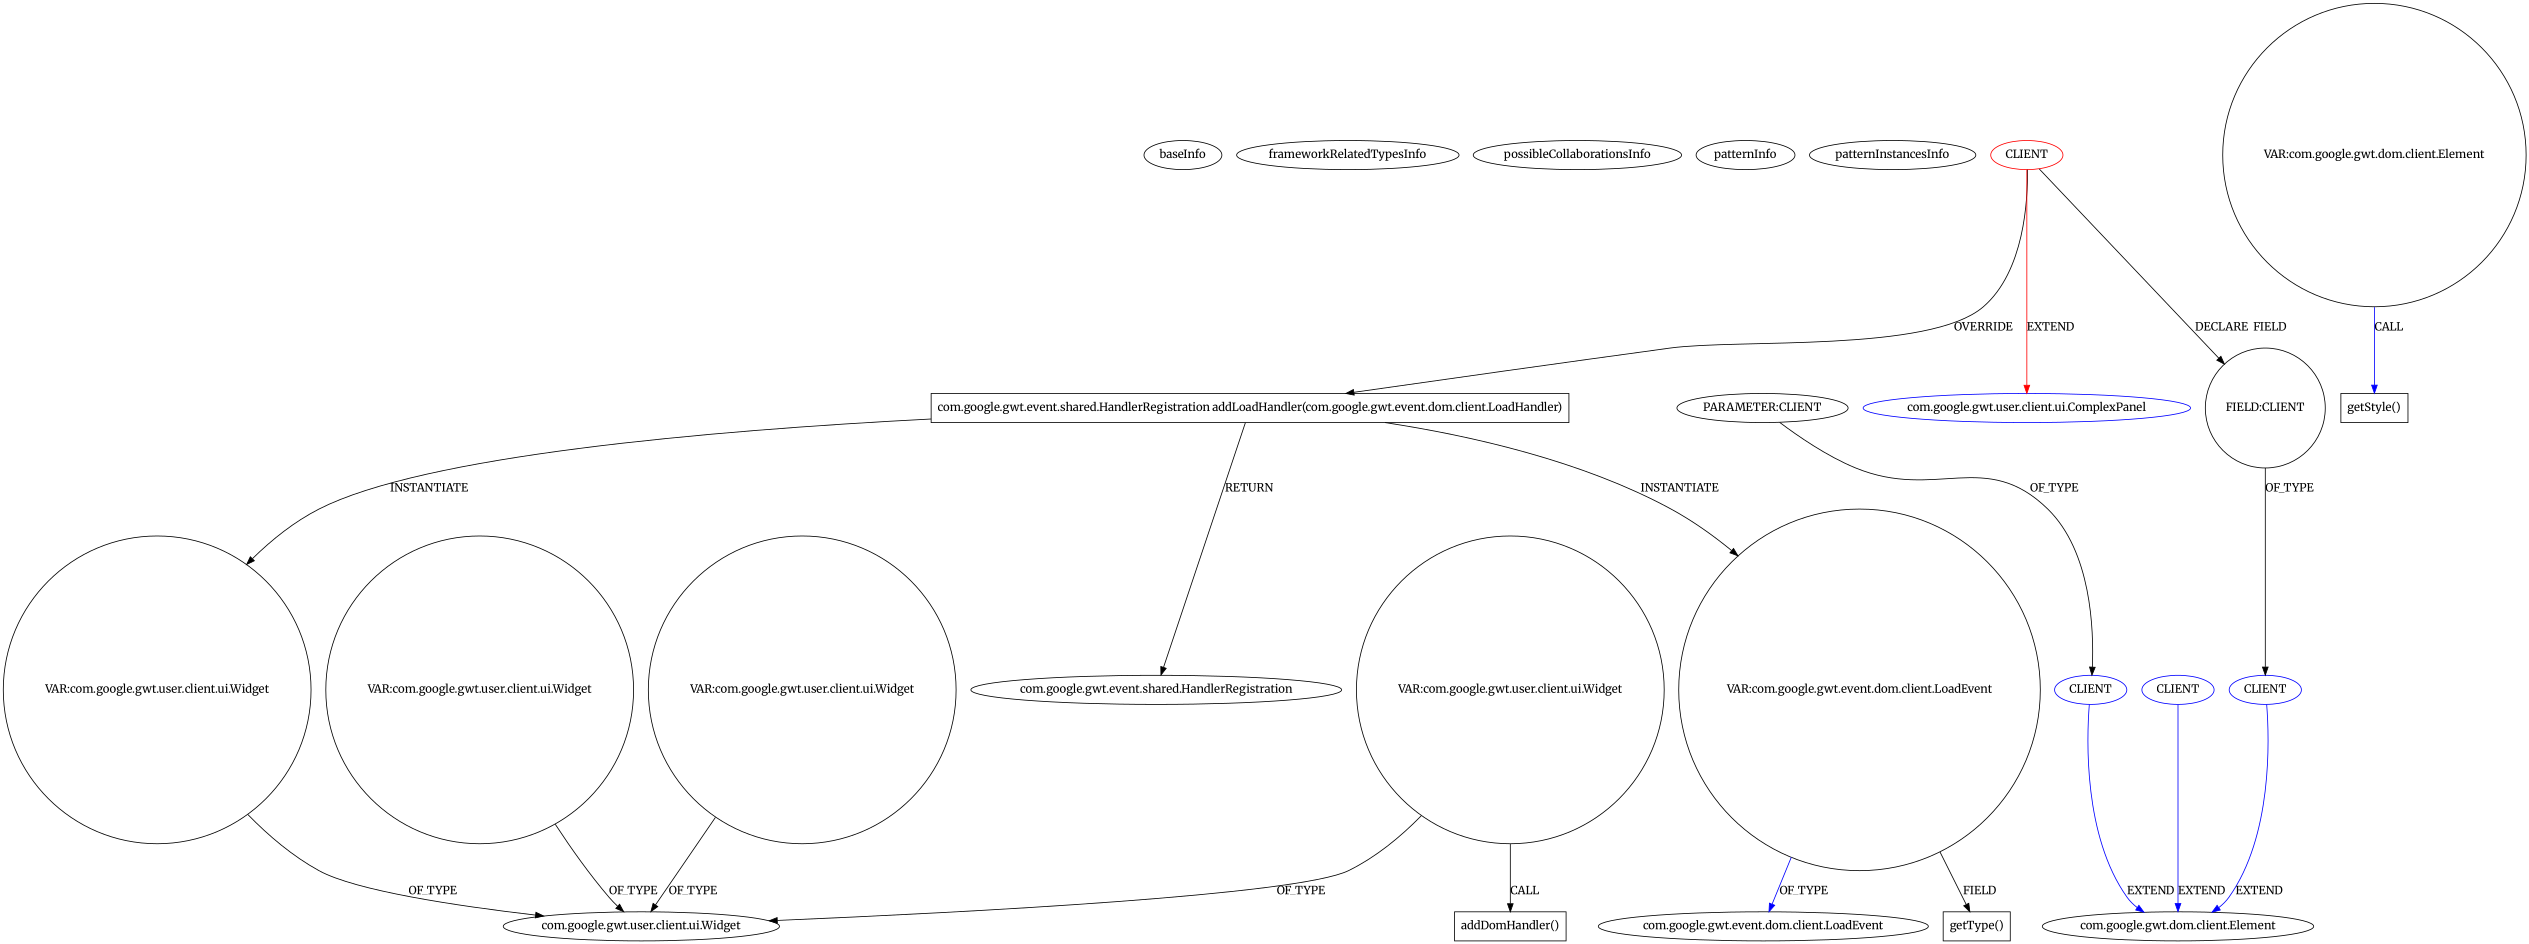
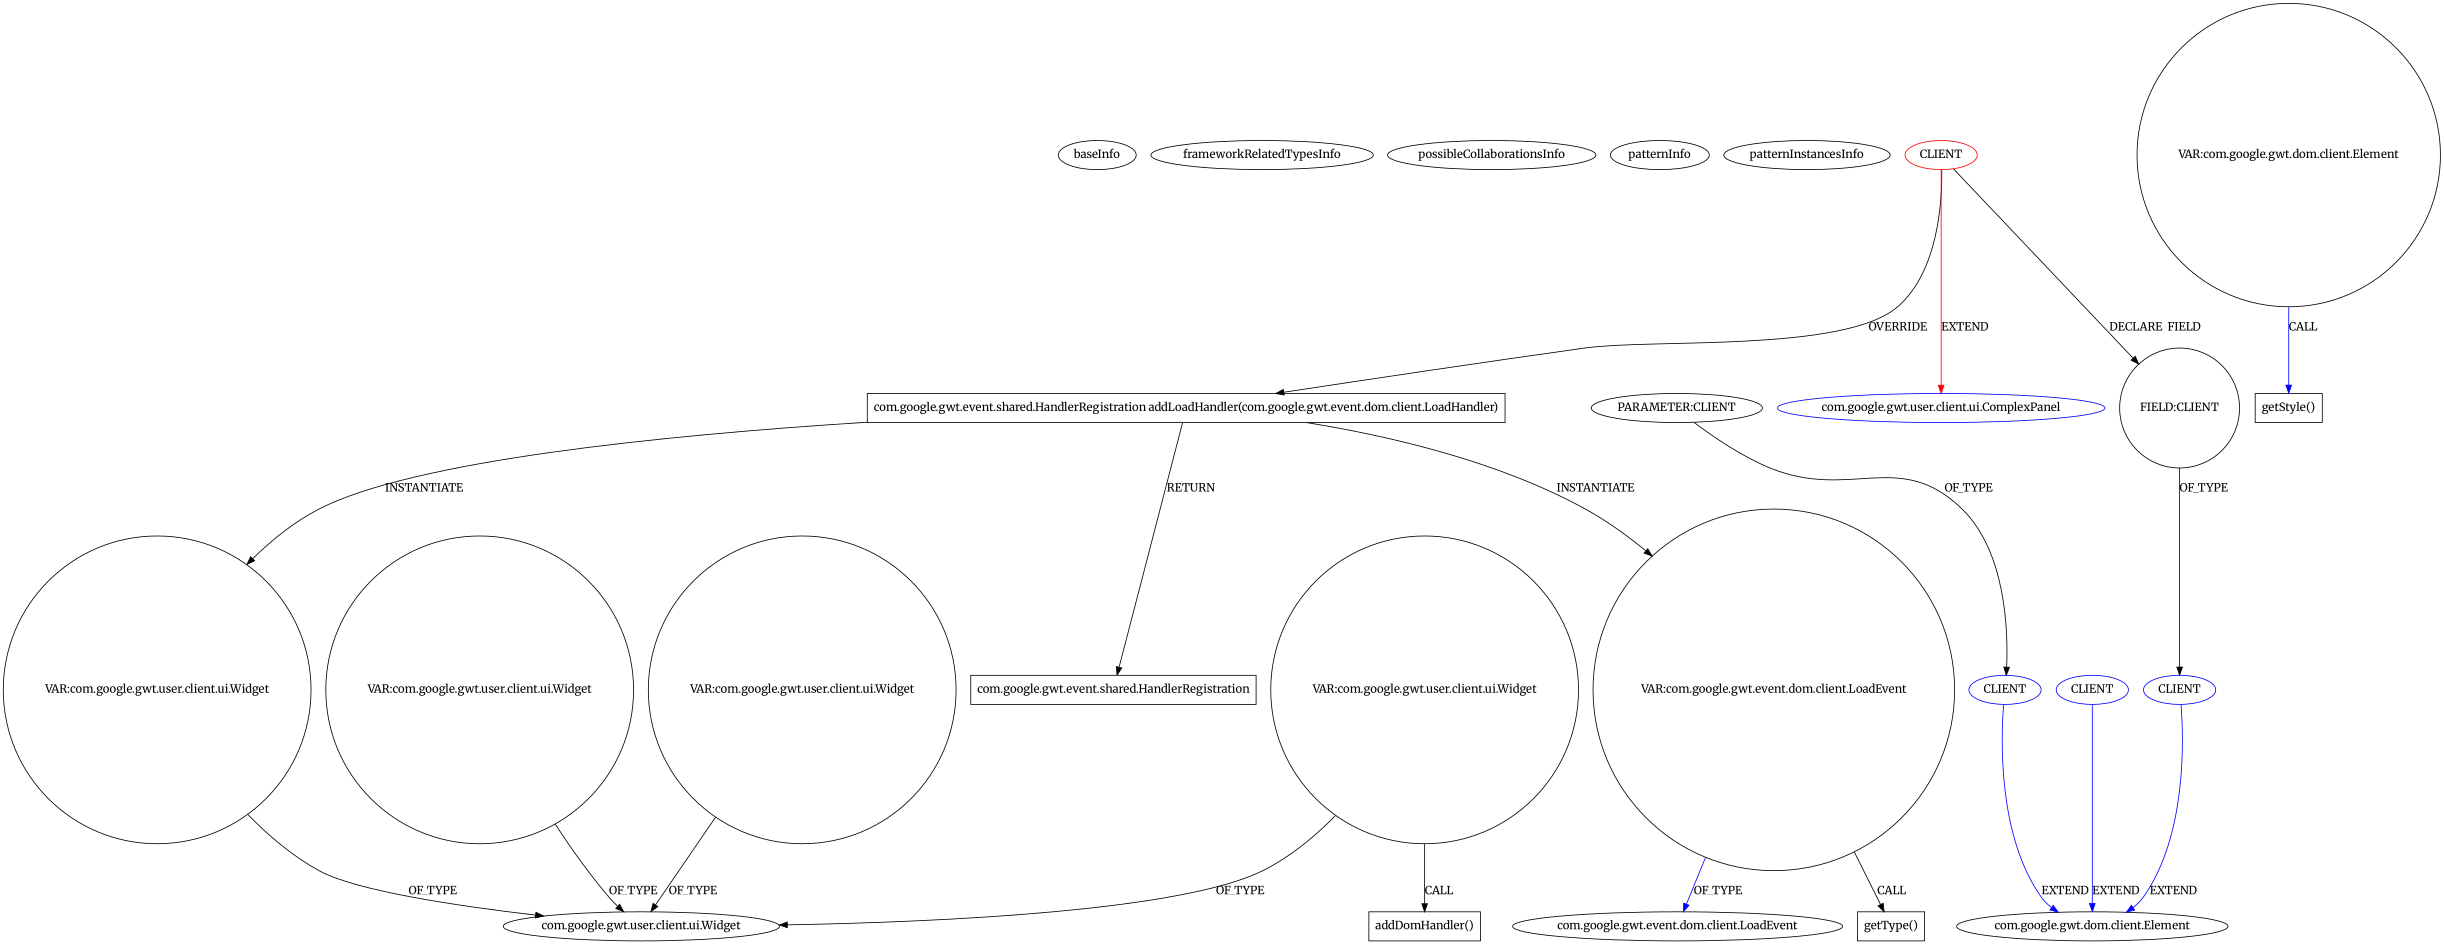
node "com.google.gwt.event.shared.HandlerRegistration": shape ellipse -> box
edge "VAR:com.google.gwt.event.dom.client.LoadEvent" -> "getType()": label "FIELD" -> "CALL"
